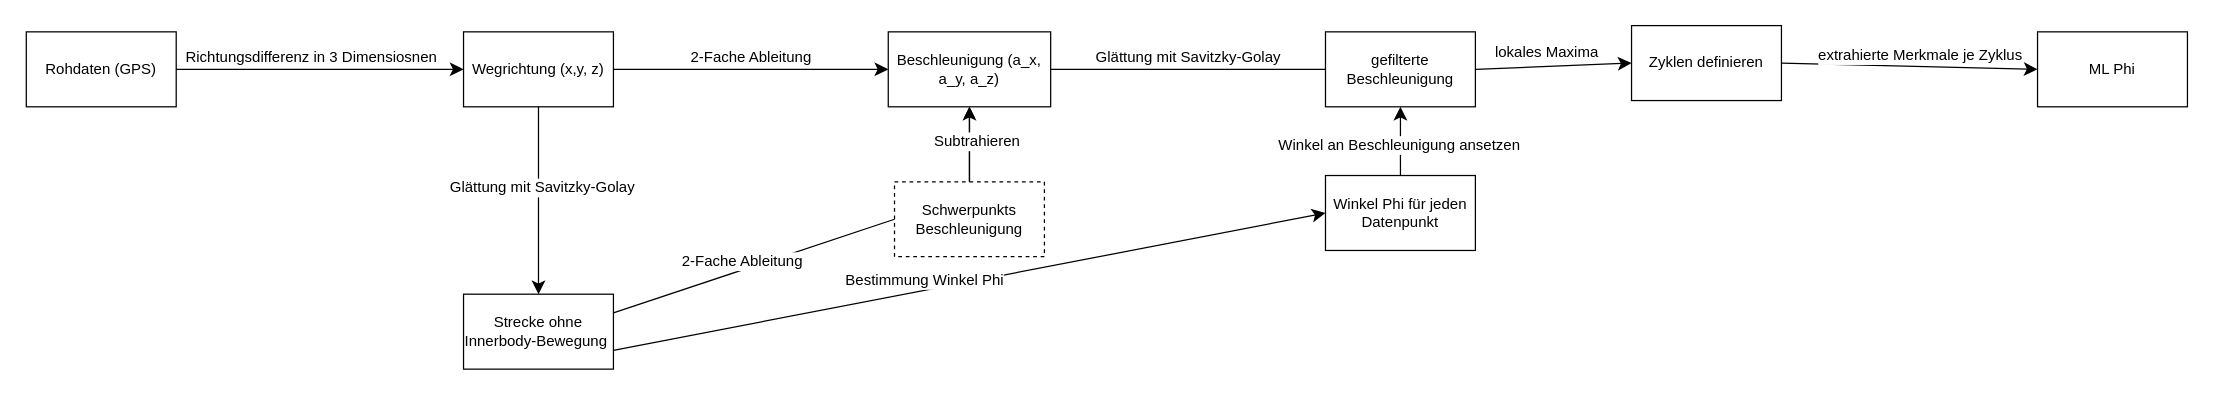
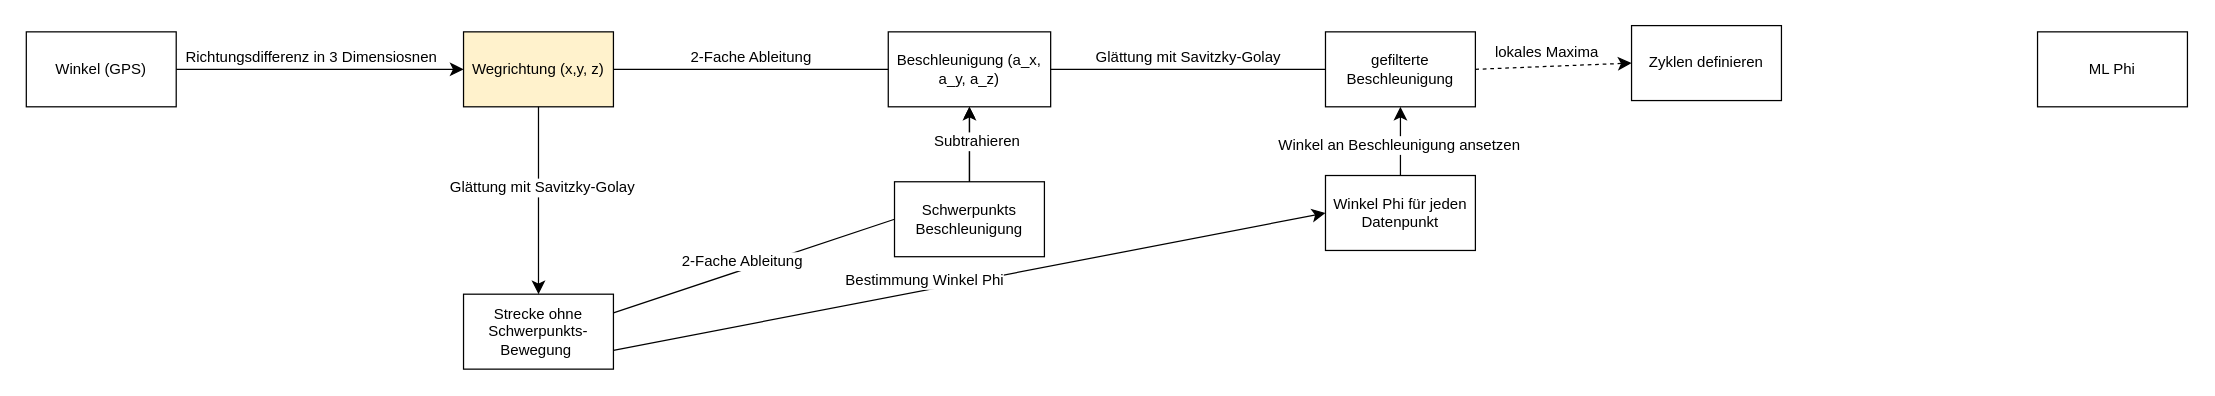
edge "gefilterte Beschleunigung" -> "Zyklen definieren": style solid -> dashed
edge "Zyklen definieren" -> "ML Phi": removed, label "extrahierte Merkmale je Zyklus"
node "Rohdaten (GPS)": label "Rohdaten (GPS)" -> "Winkel (GPS)"
node "Wegrichtung (x,y, z)": fillcolor #ffffff -> #fff2cc
edge "Wegrichtung (x,y, z)" -> "Beschleunigung (a_x, a_y, a_z)": arrowhead classic -> none
node "Schwerpunkts Beschleunigung": style dashed -> solid
node "Strecke ohne Innerbody-Bewegung": label "Strecke ohne Innerbody-Bewegung" -> "Strecke ohne Schwerpunkts-Bewegung"
